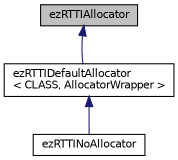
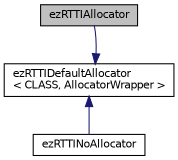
edge "ezRTTIDefaultAllocator < CLASS, AllocatorWrapper >" -> "ezRTTIAllocator": reversed
